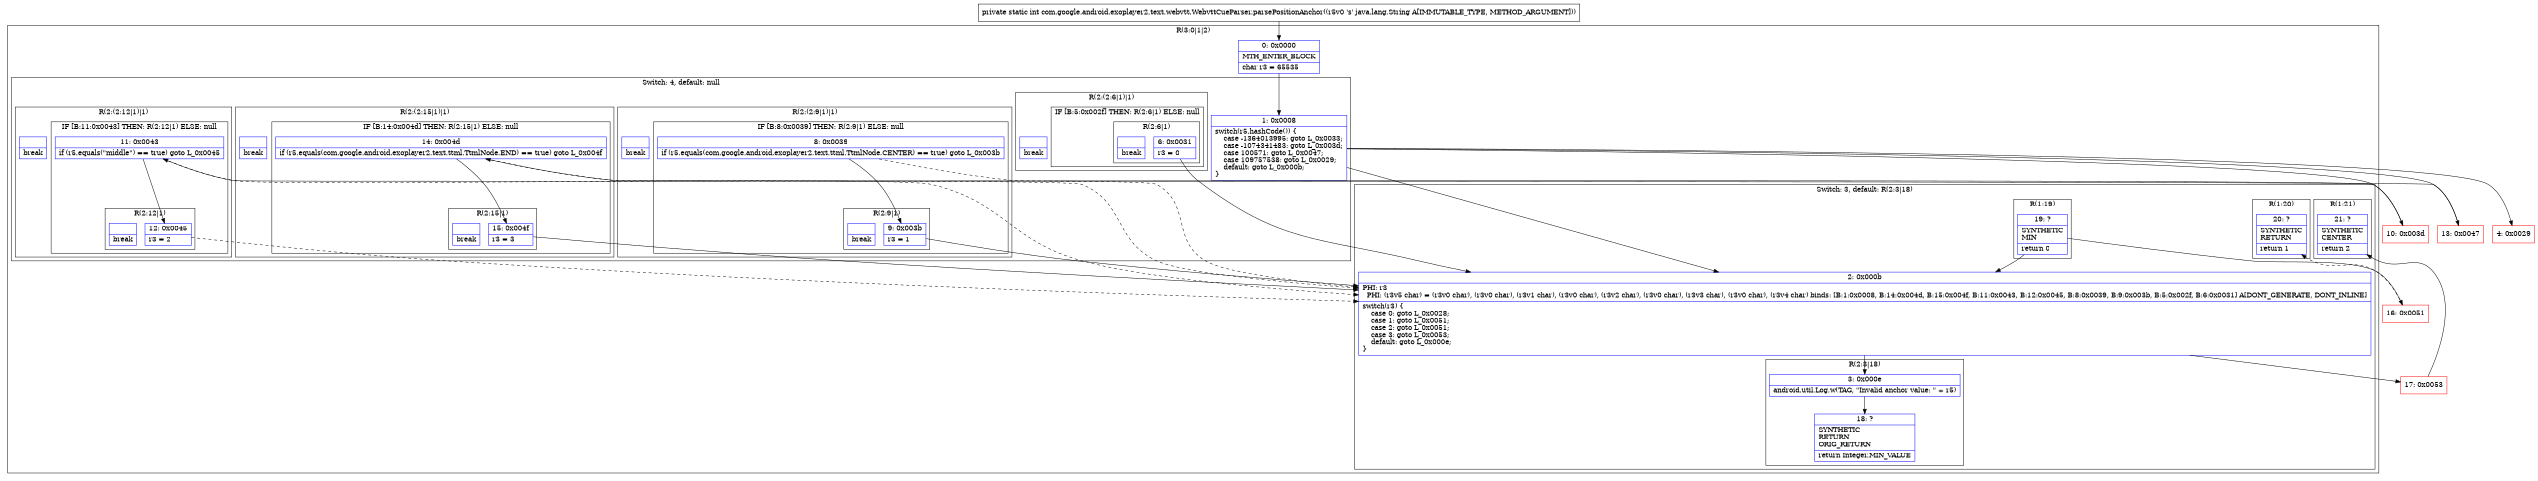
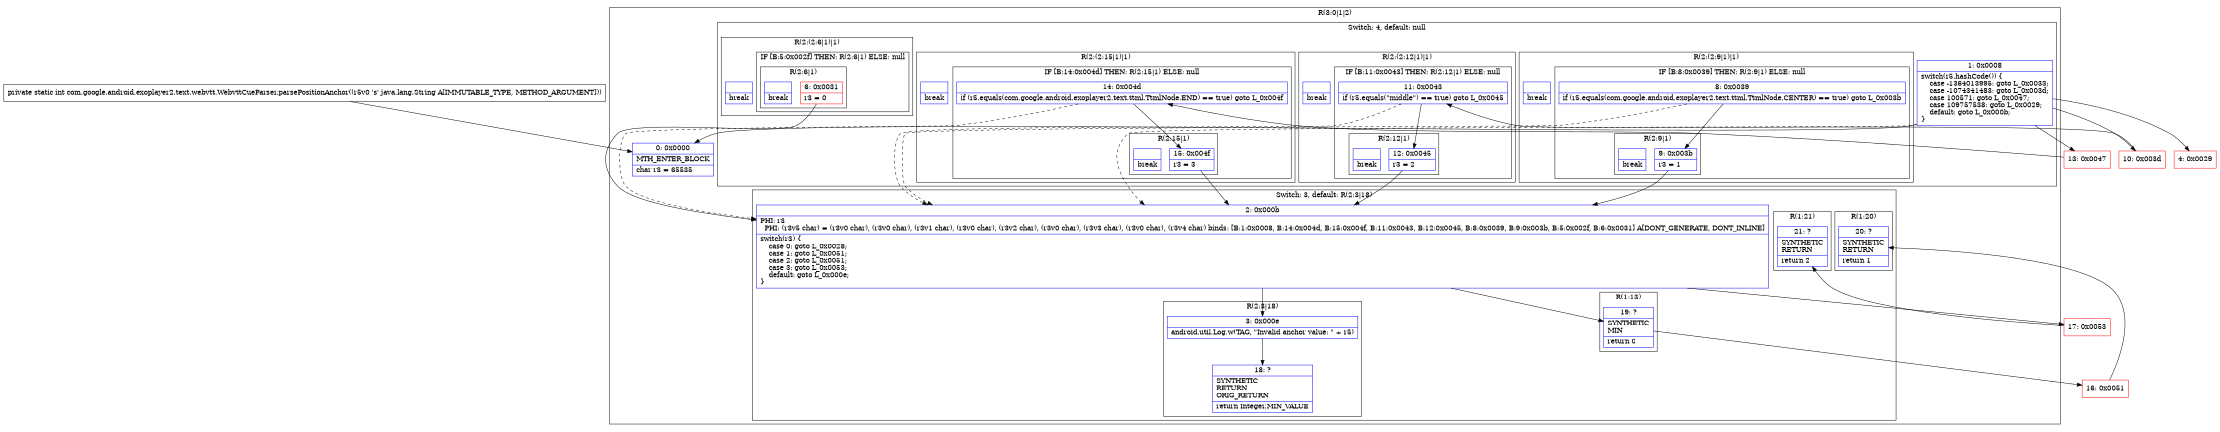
edge "0: 0x0000" -> "1: 0x0008": reversed
node "6: 0x0031": color blue -> red
cluster "R(1:19)": label "R(1:19)" -> "R(1:13)"
edge "1: 0x0008" -> "2: 0x000b": style solid -> dashed
node "21: ?": text "CENTER" -> "RETURN"
edge "19: ?" -> "2: 0x000b": reversed
edge "16: 0x0051" -> "20: ?": style dashed -> solid
edge "12: 0x0045" -> "2: 0x000b": style dashed -> solid
